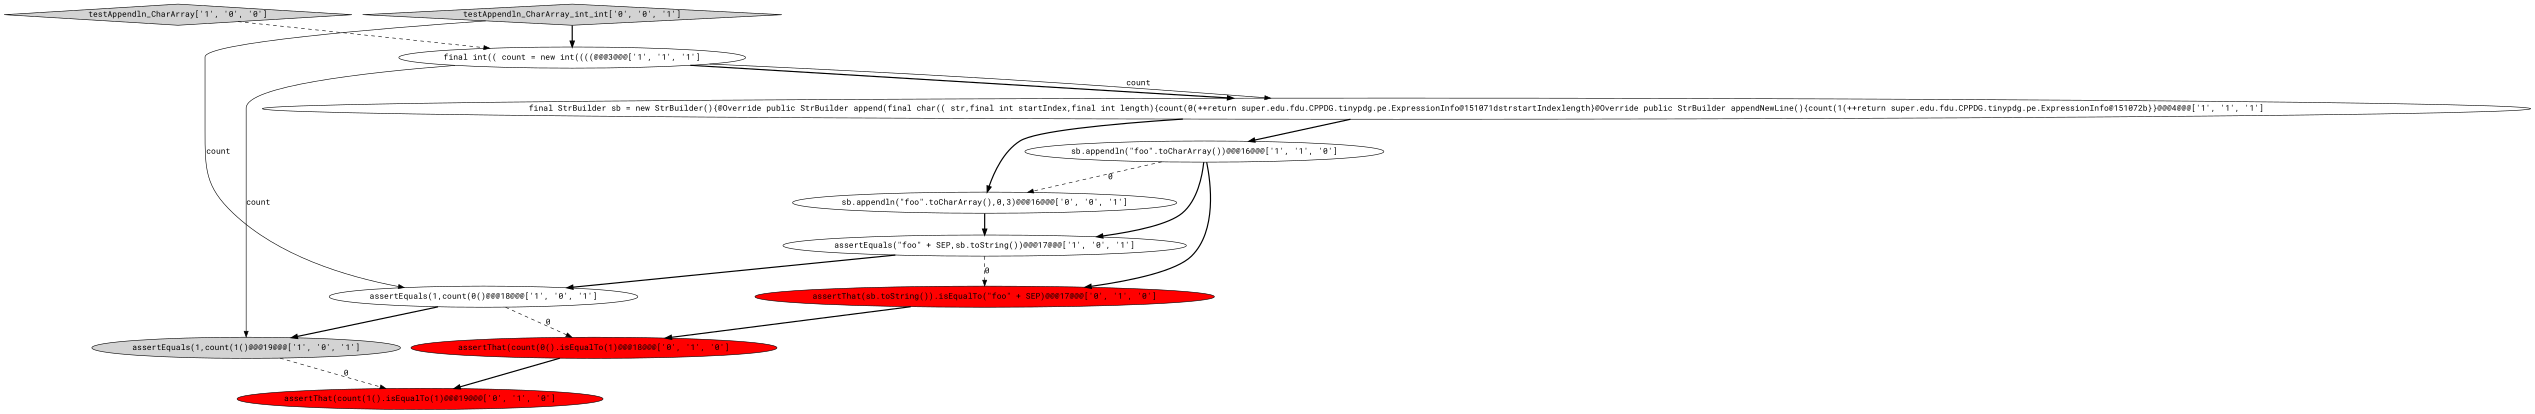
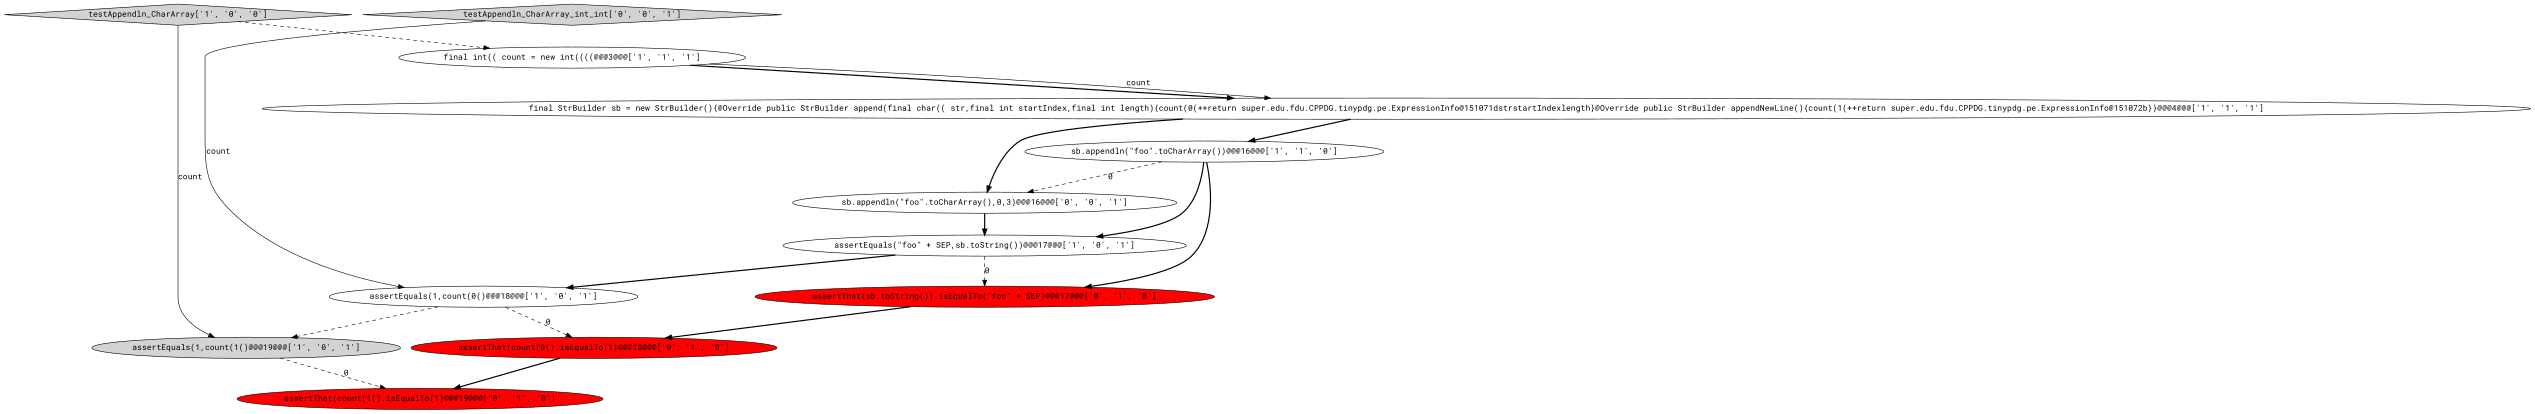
edge "testAppendln_CharArray_int_int['0', '0', '1']" -> "final int(( count = new int((((@@@3@@@['1', '1', '1']": removed
edge "final int(( count = new int((((@@@3@@@['1', '1', '1']" -> "assertEquals(1,count(1()@@@19@@@['1', '0', '1']": now "testAppendln_CharArray['1', '0', '0']" -> "assertEquals(1,count(1()@@@19@@@['1', '0', '1']"
edge "assertEquals(1,count(0()@@@18@@@['1', '0', '1']" -> "assertEquals(1,count(1()@@@19@@@['1', '0', '1']": style bold -> dashed
